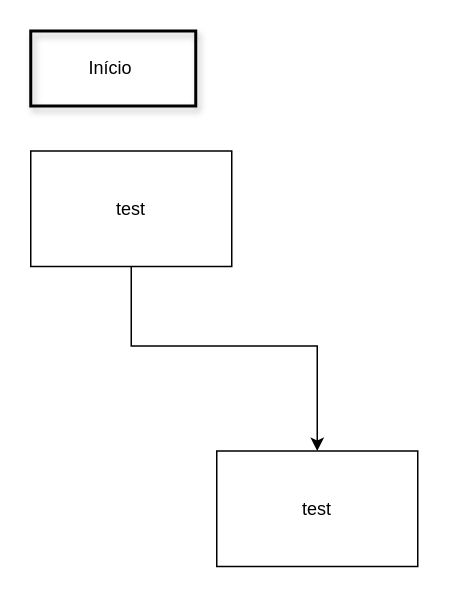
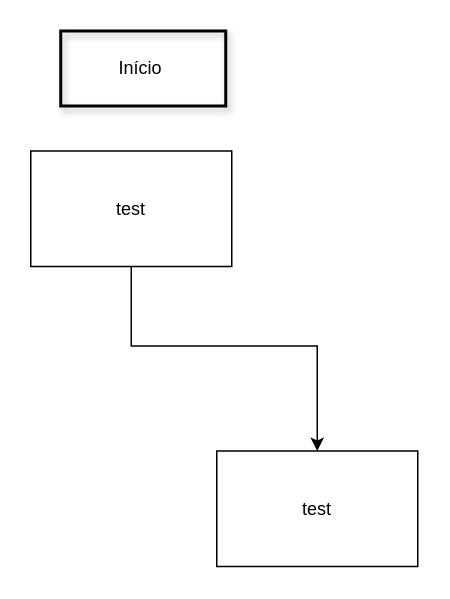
node "Início": moved (113, 68) -> (143, 68)
